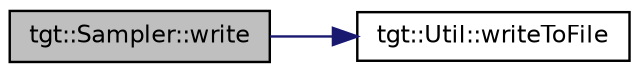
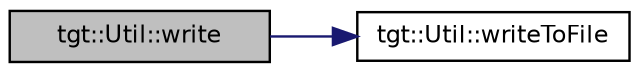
node "tgt::Sampler::write": label "tgt::Sampler::write" -> "tgt::Util::write"
